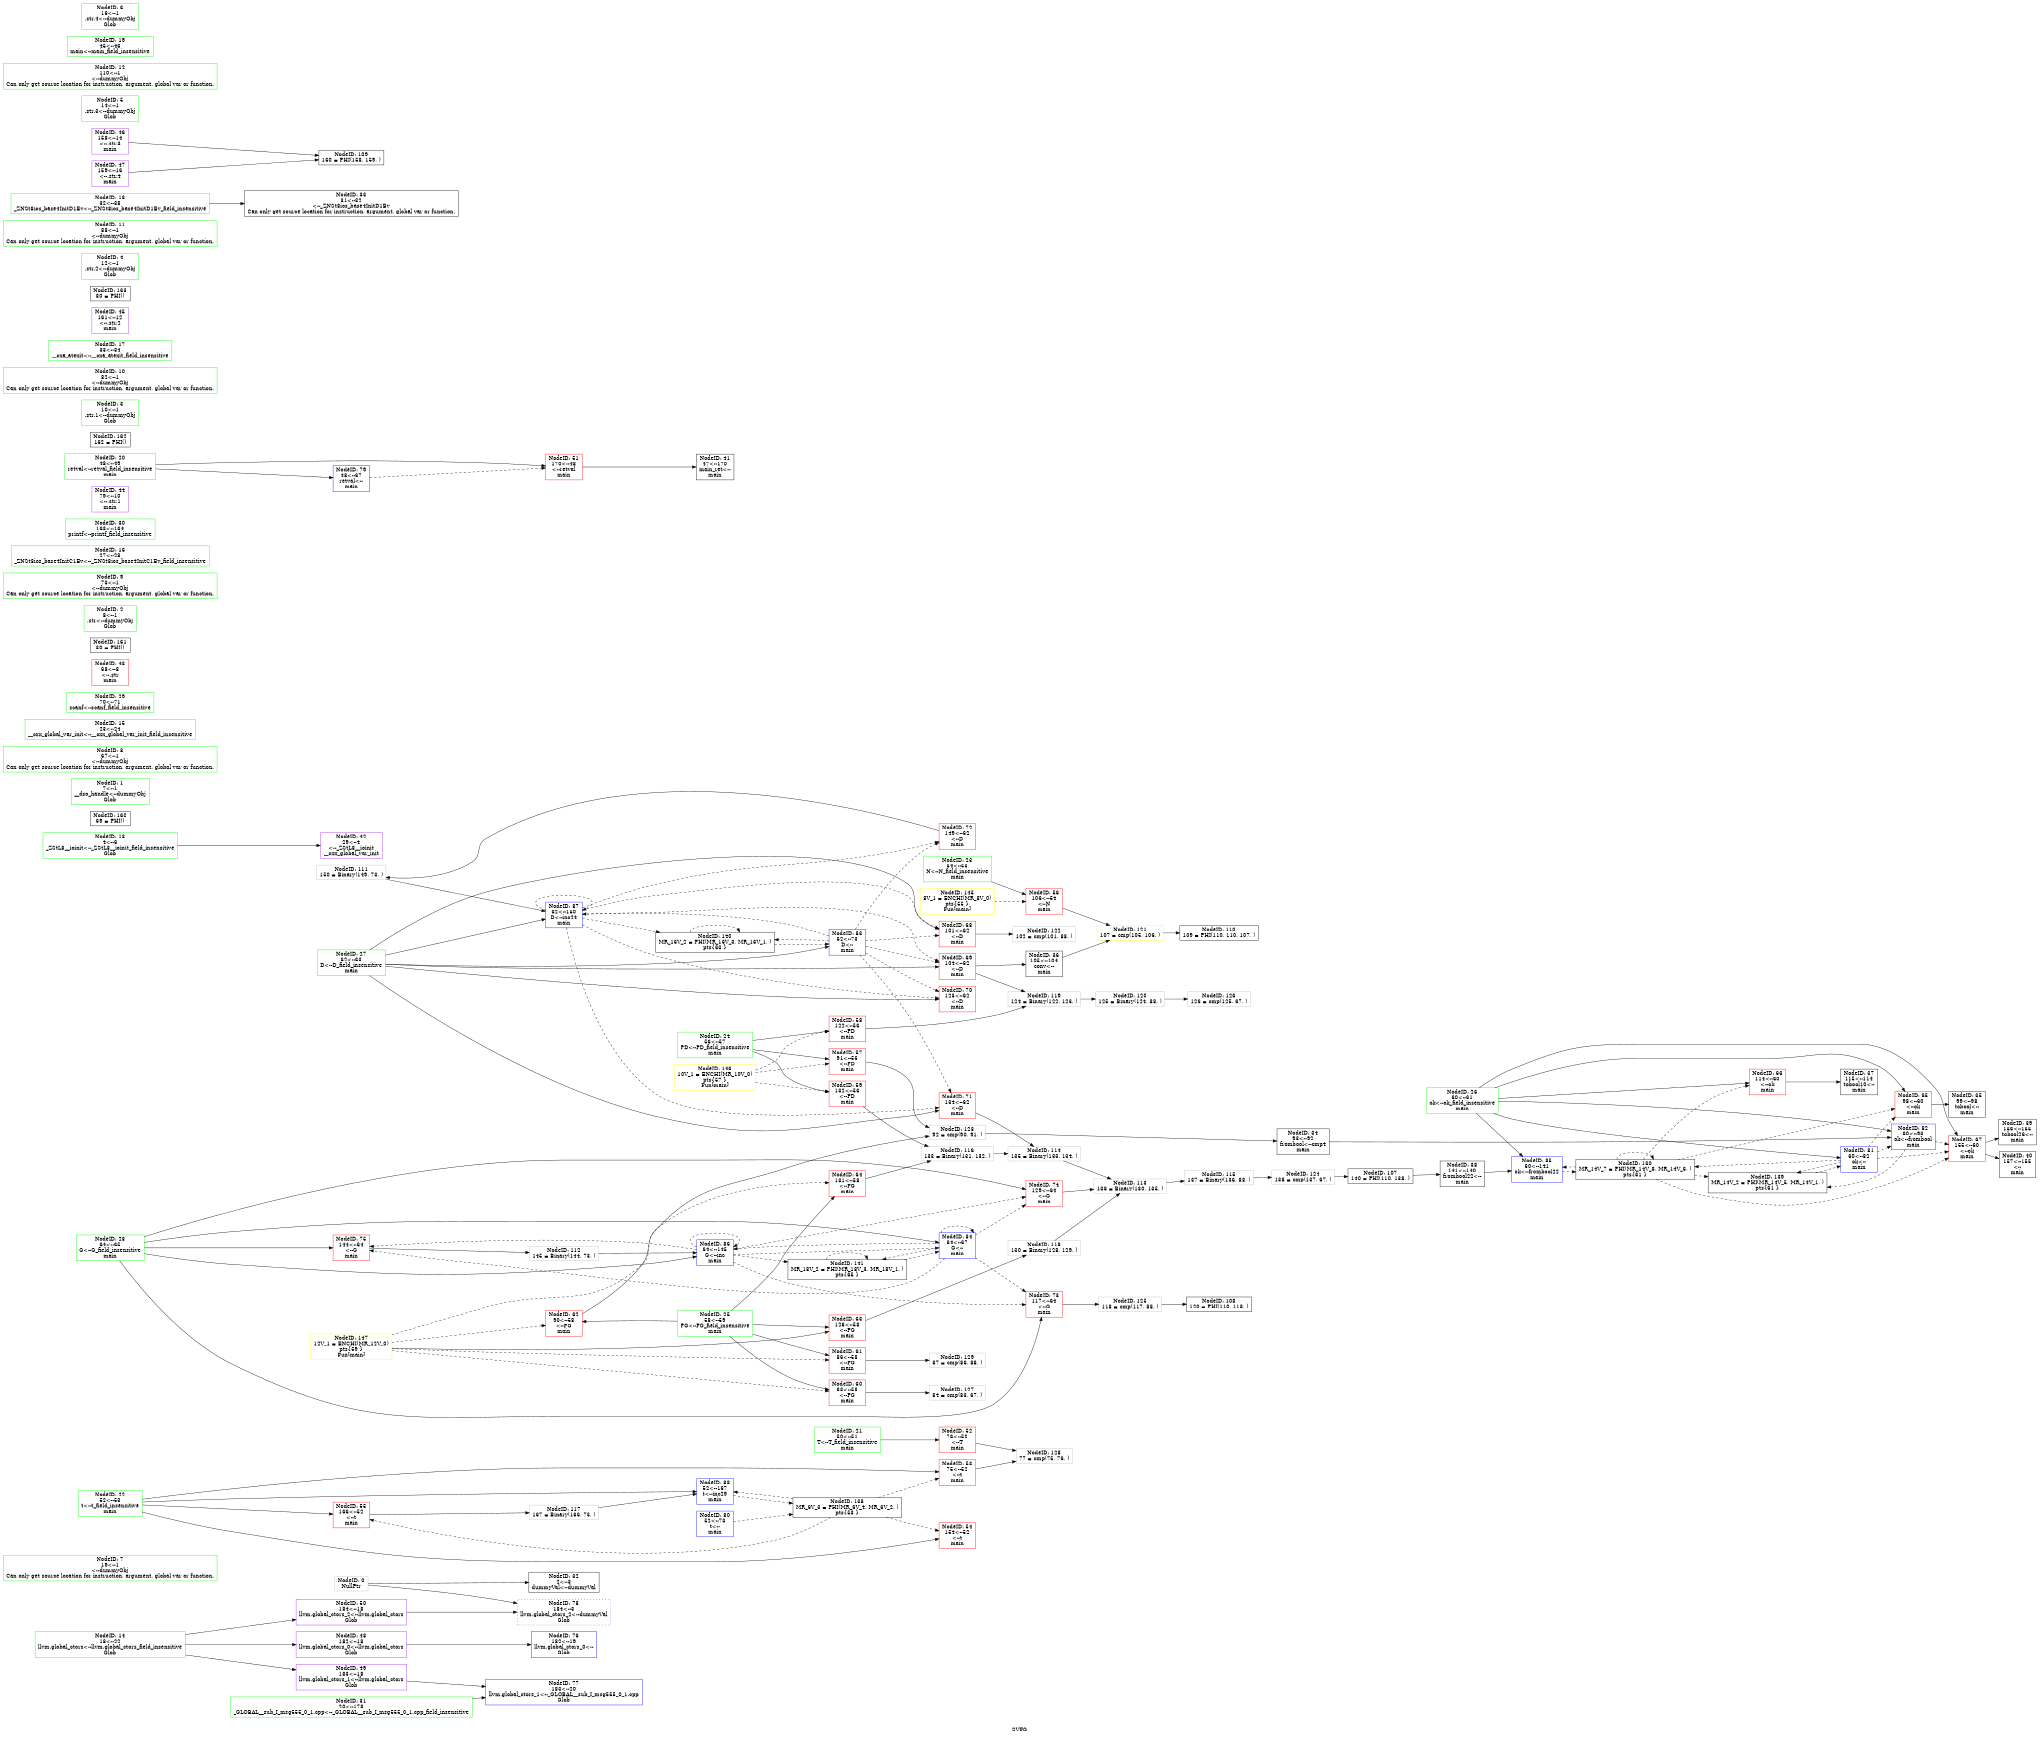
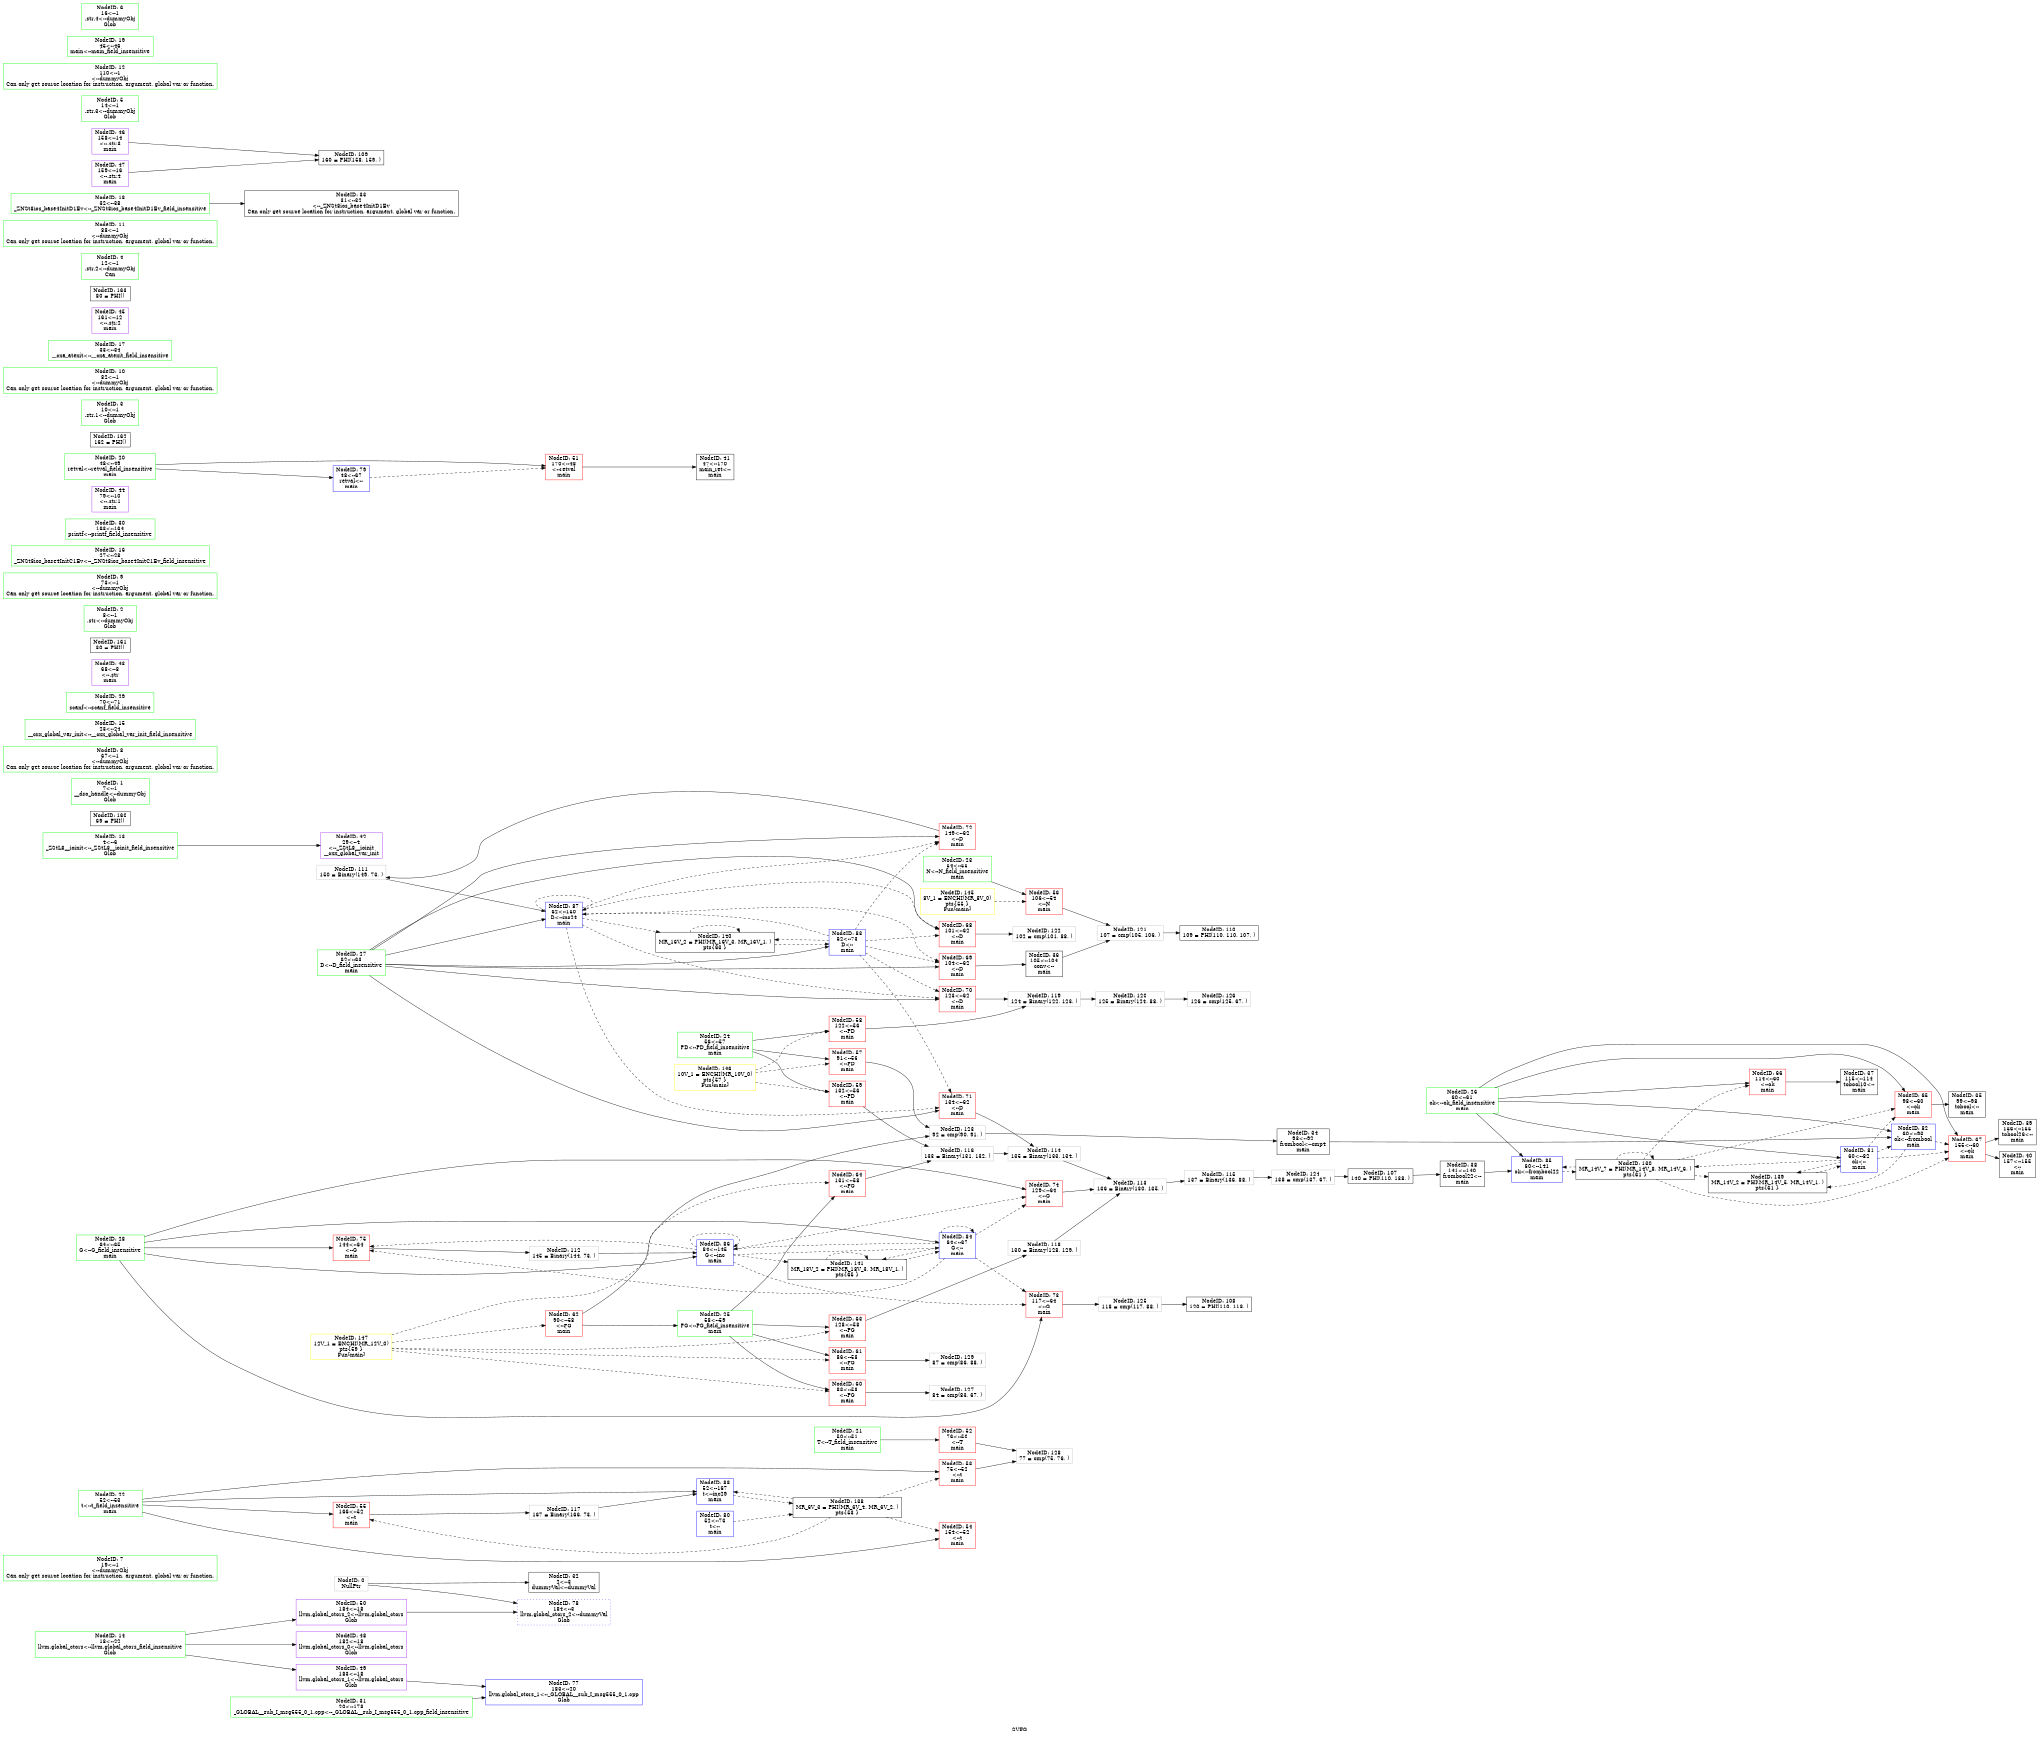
node "NodeID: 4": text "Glob" -> "Can"
node "NodeID: 43": color red -> purple
edge "NodeID: 27" -> "NodeID: 72": added
node "NodeID: 121": color yellow -> grey
edge "NodeID: 69" -> "NodeID: 119": now "NodeID: 70" -> "NodeID: 119"
edge "NodeID: 25" -> "NodeID: 62": reversed
edge "NodeID: 147" -> "NodeID: 63": style solid -> dashed
node "NodeID: 76": removed
